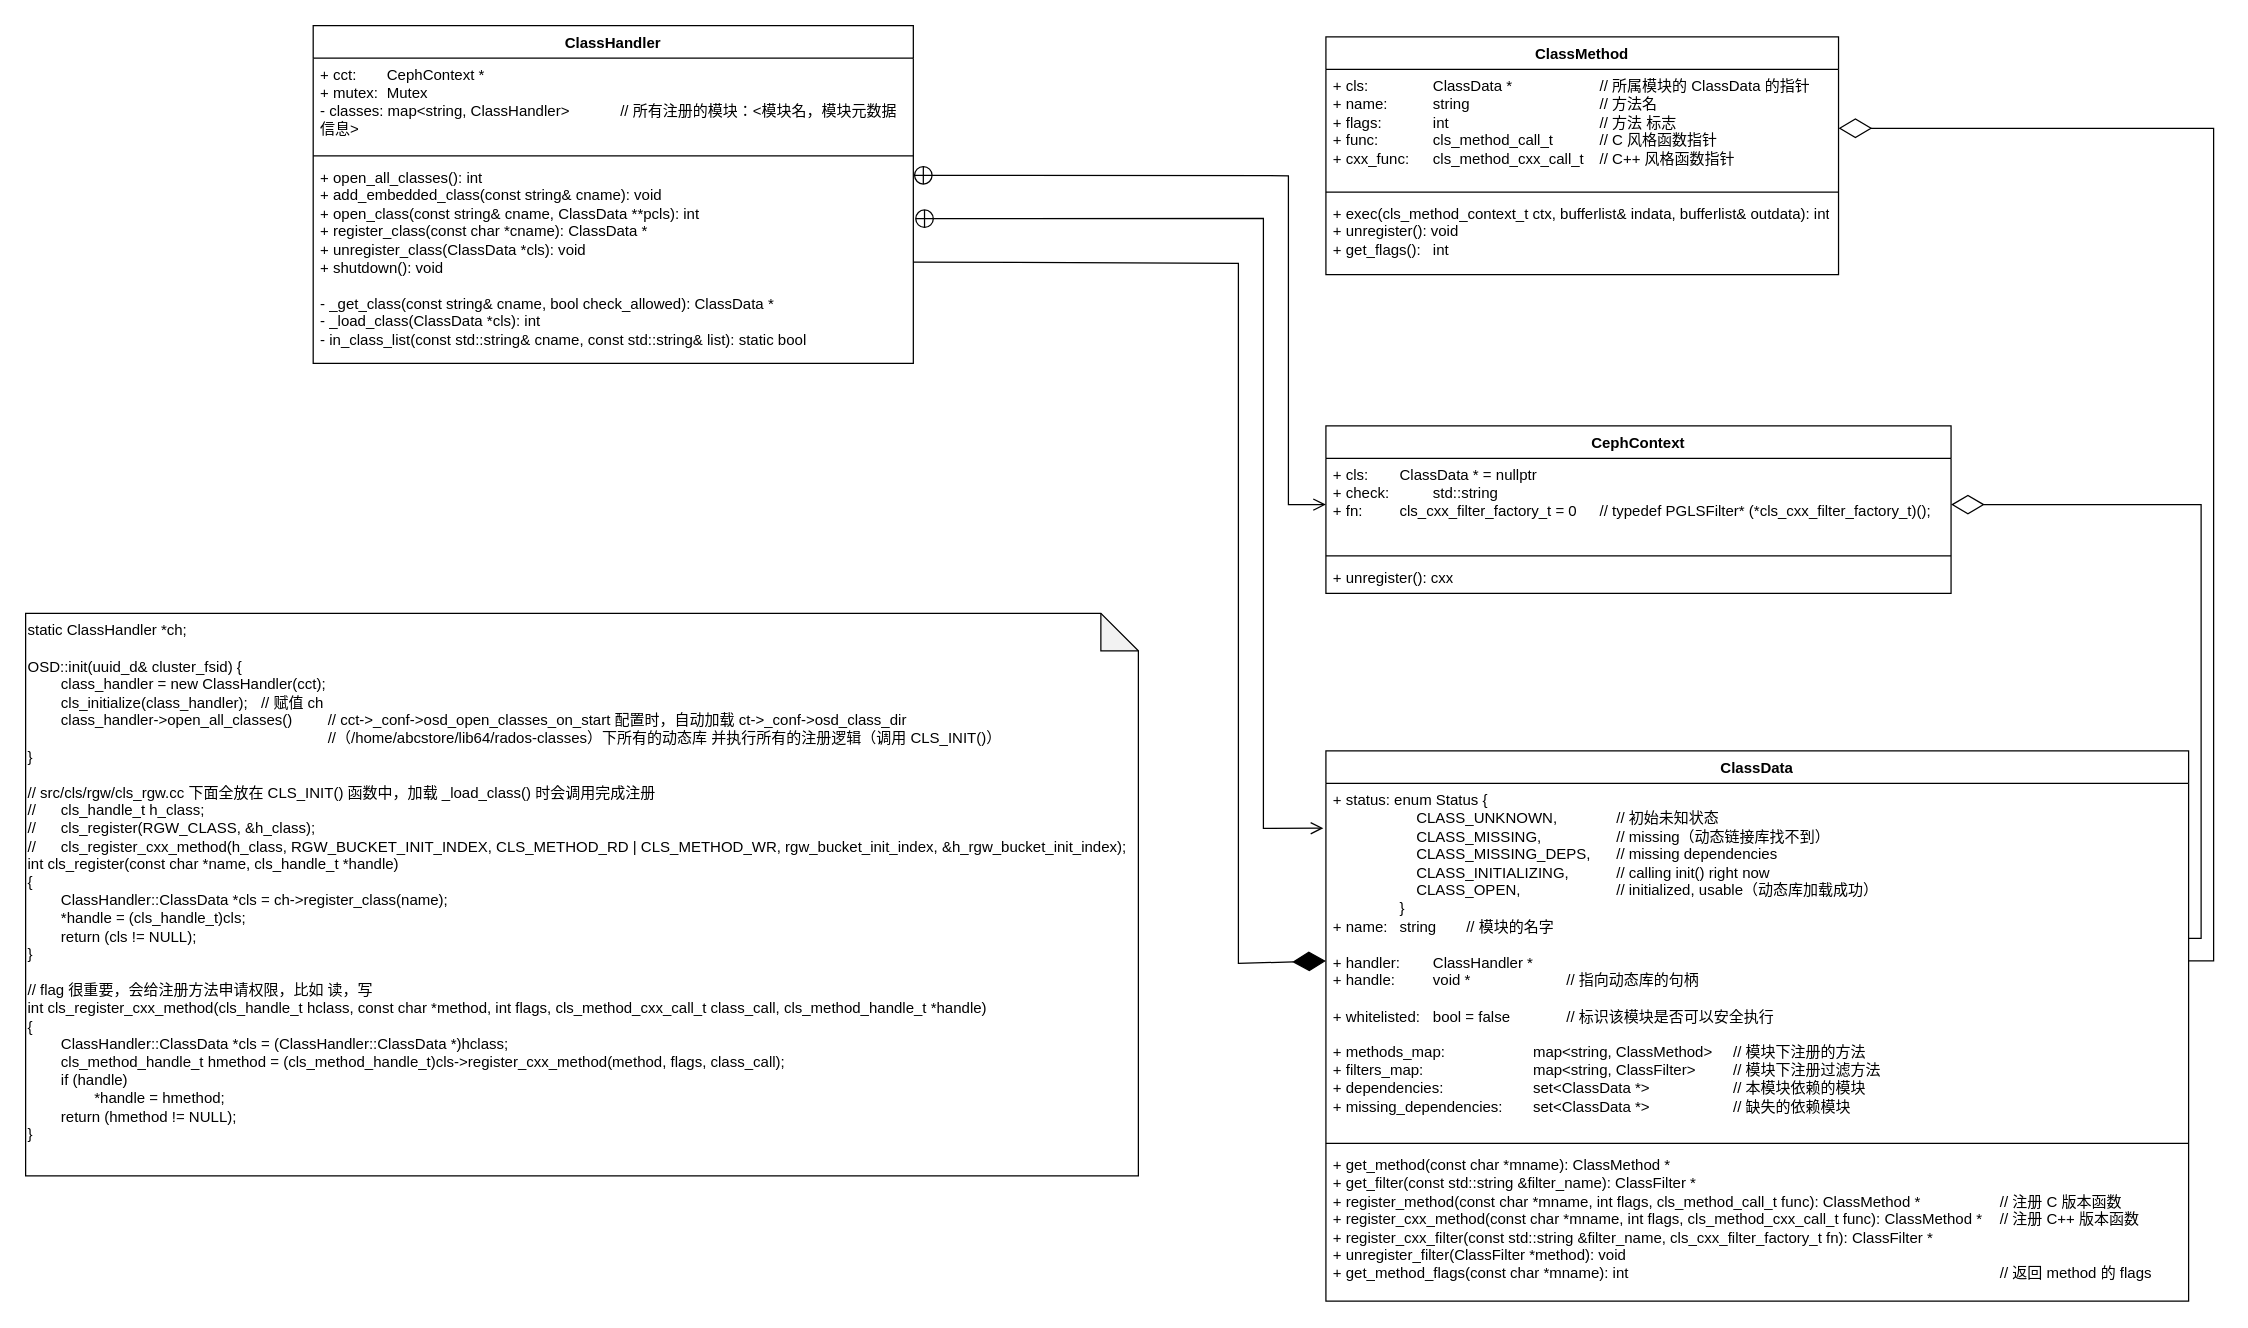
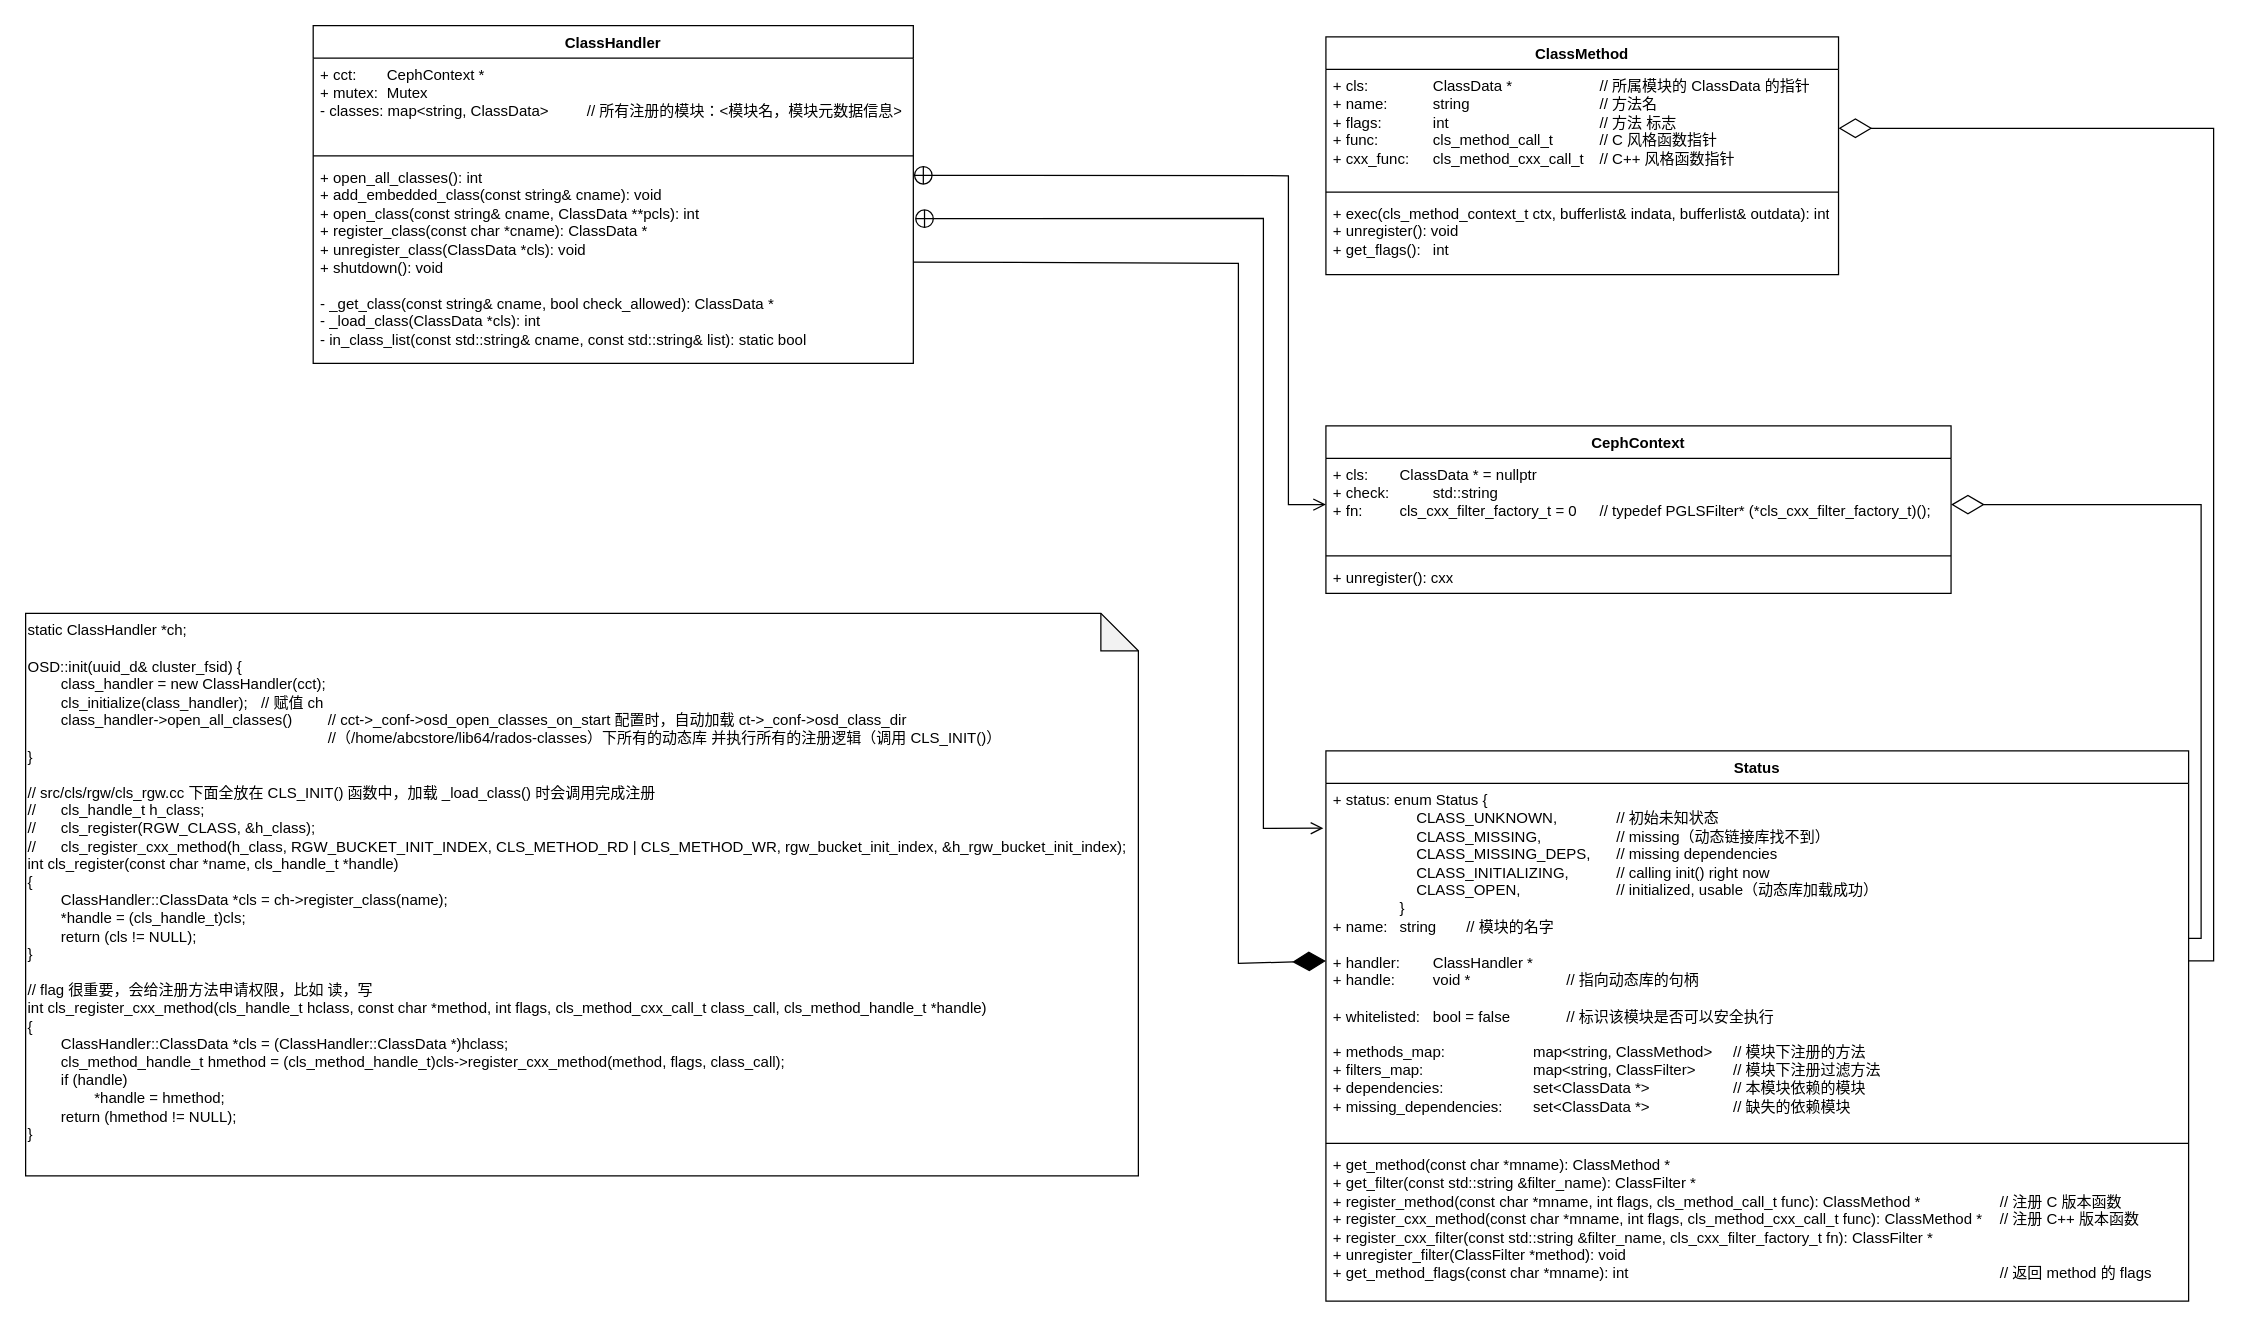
node "+ cct: CephContext * + mutex: Mutex - classes: map<string, ClassHandler> // 所有注册的模块：<模块名，模块元数据信息>": label "+ cct: CephContext * + mutex: Mutex - classes: map<string, ClassHandler> // 所有注册的模块：<模块名，模块元数据信息>" -> "+ cct: CephContext * + mutex: Mutex - classes: map<string, ClassData> // 所有注册的模块：<模块名，模块元数据信息>"
node "ClassData": label "ClassData" -> "Status"
